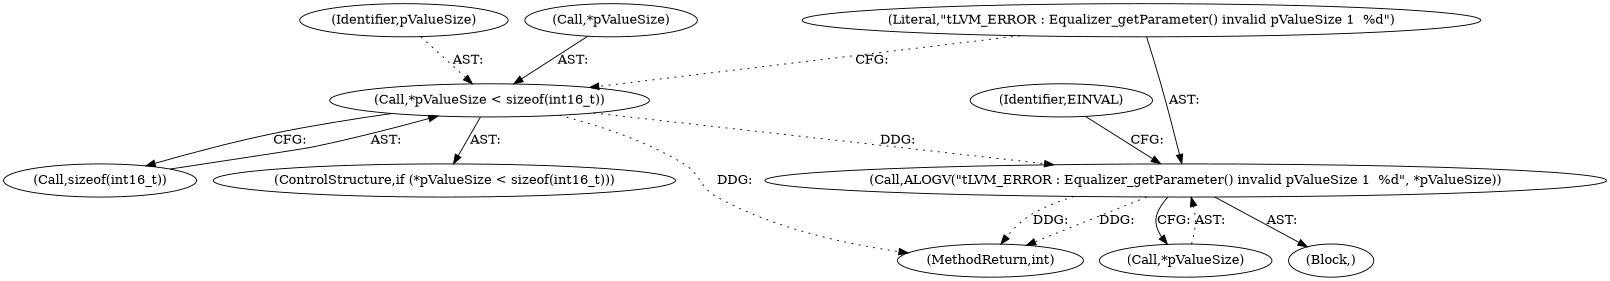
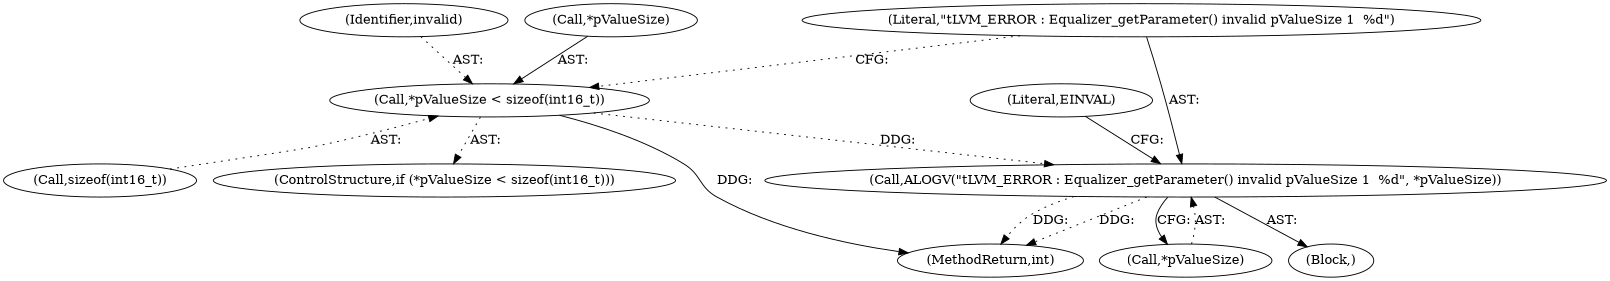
node "(Identifier,pValueSize)": label "(Identifier,pValueSize)" -> "(Identifier,invalid)"
node "(Identifier,EINVAL)": label "(Identifier,EINVAL)" -> "(Literal,EINVAL)"
edge "(Call,*pValueSize < sizeof(int16_t))" -> "(Call,sizeof(int16_t))": removed, label "CFG:"
edge "(Call,*pValueSize < sizeof(int16_t))" -> "(ControlStructure,if (*pValueSize < sizeof(int16_t)))": style solid -> dotted
edge "(Call,sizeof(int16_t))" -> "(Call,*pValueSize < sizeof(int16_t))": style solid -> dotted
edge "(Call,*pValueSize < sizeof(int16_t))" -> "(MethodReturn,int)": style dotted -> solid
